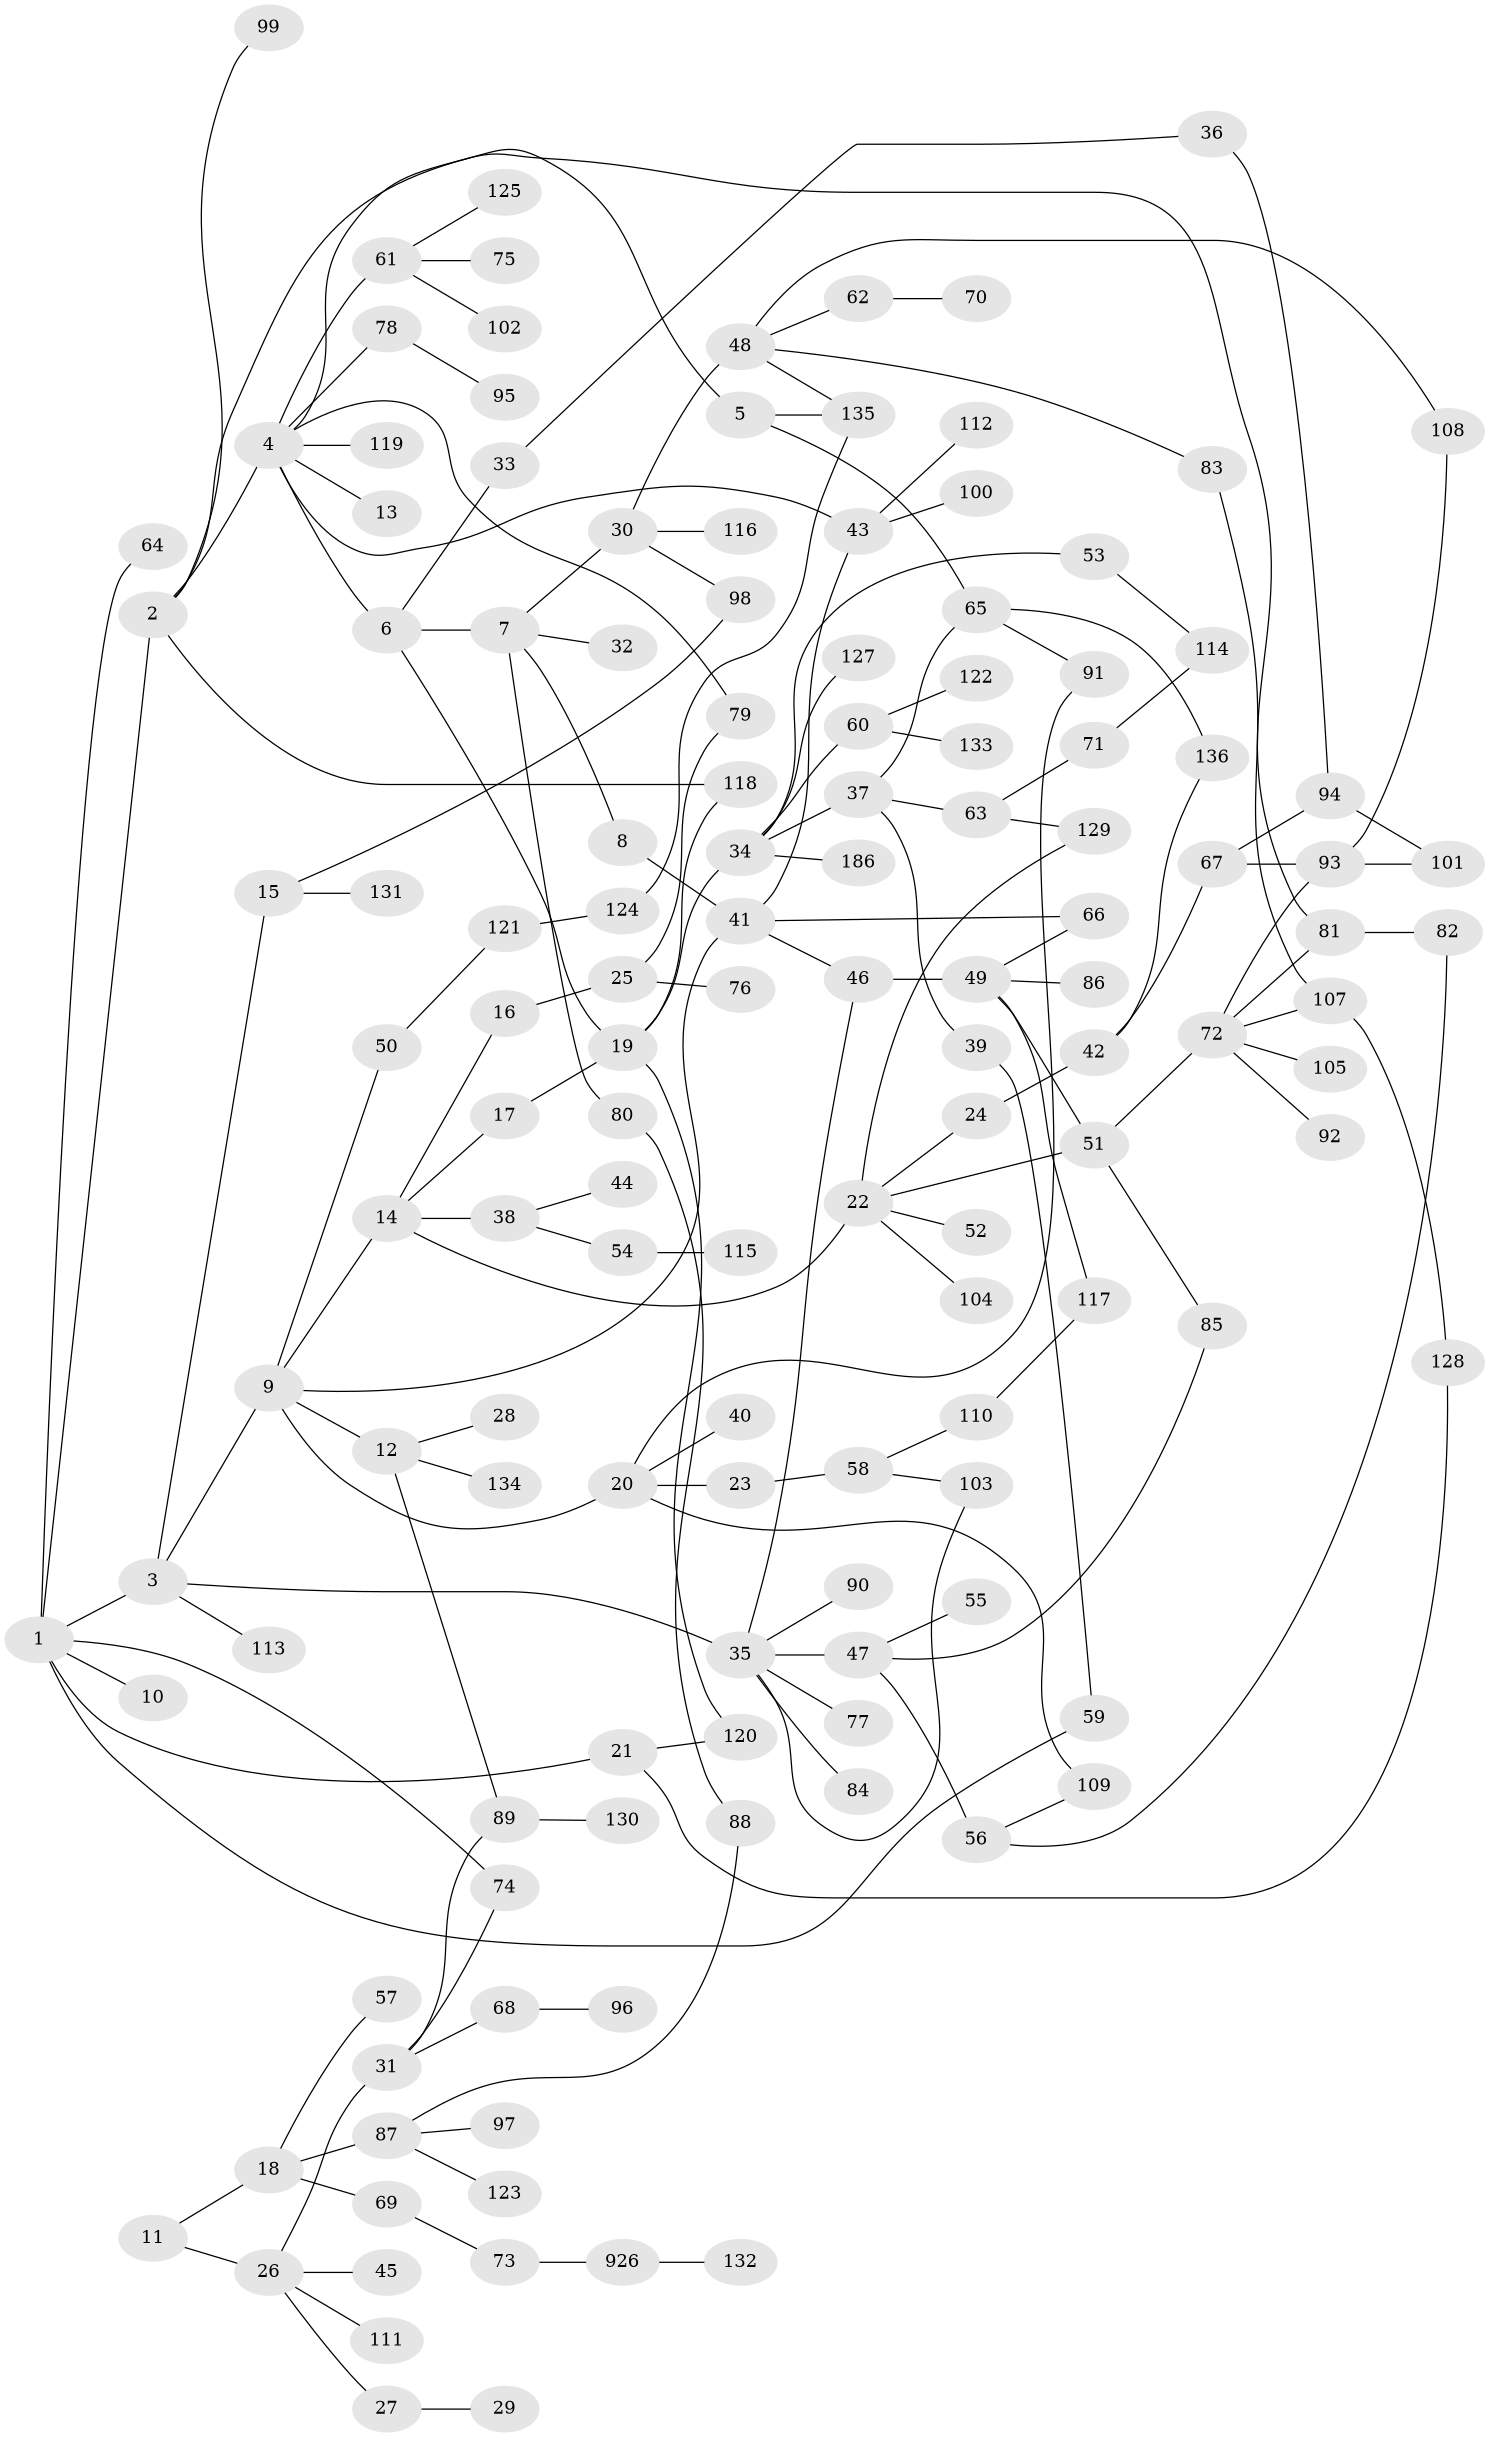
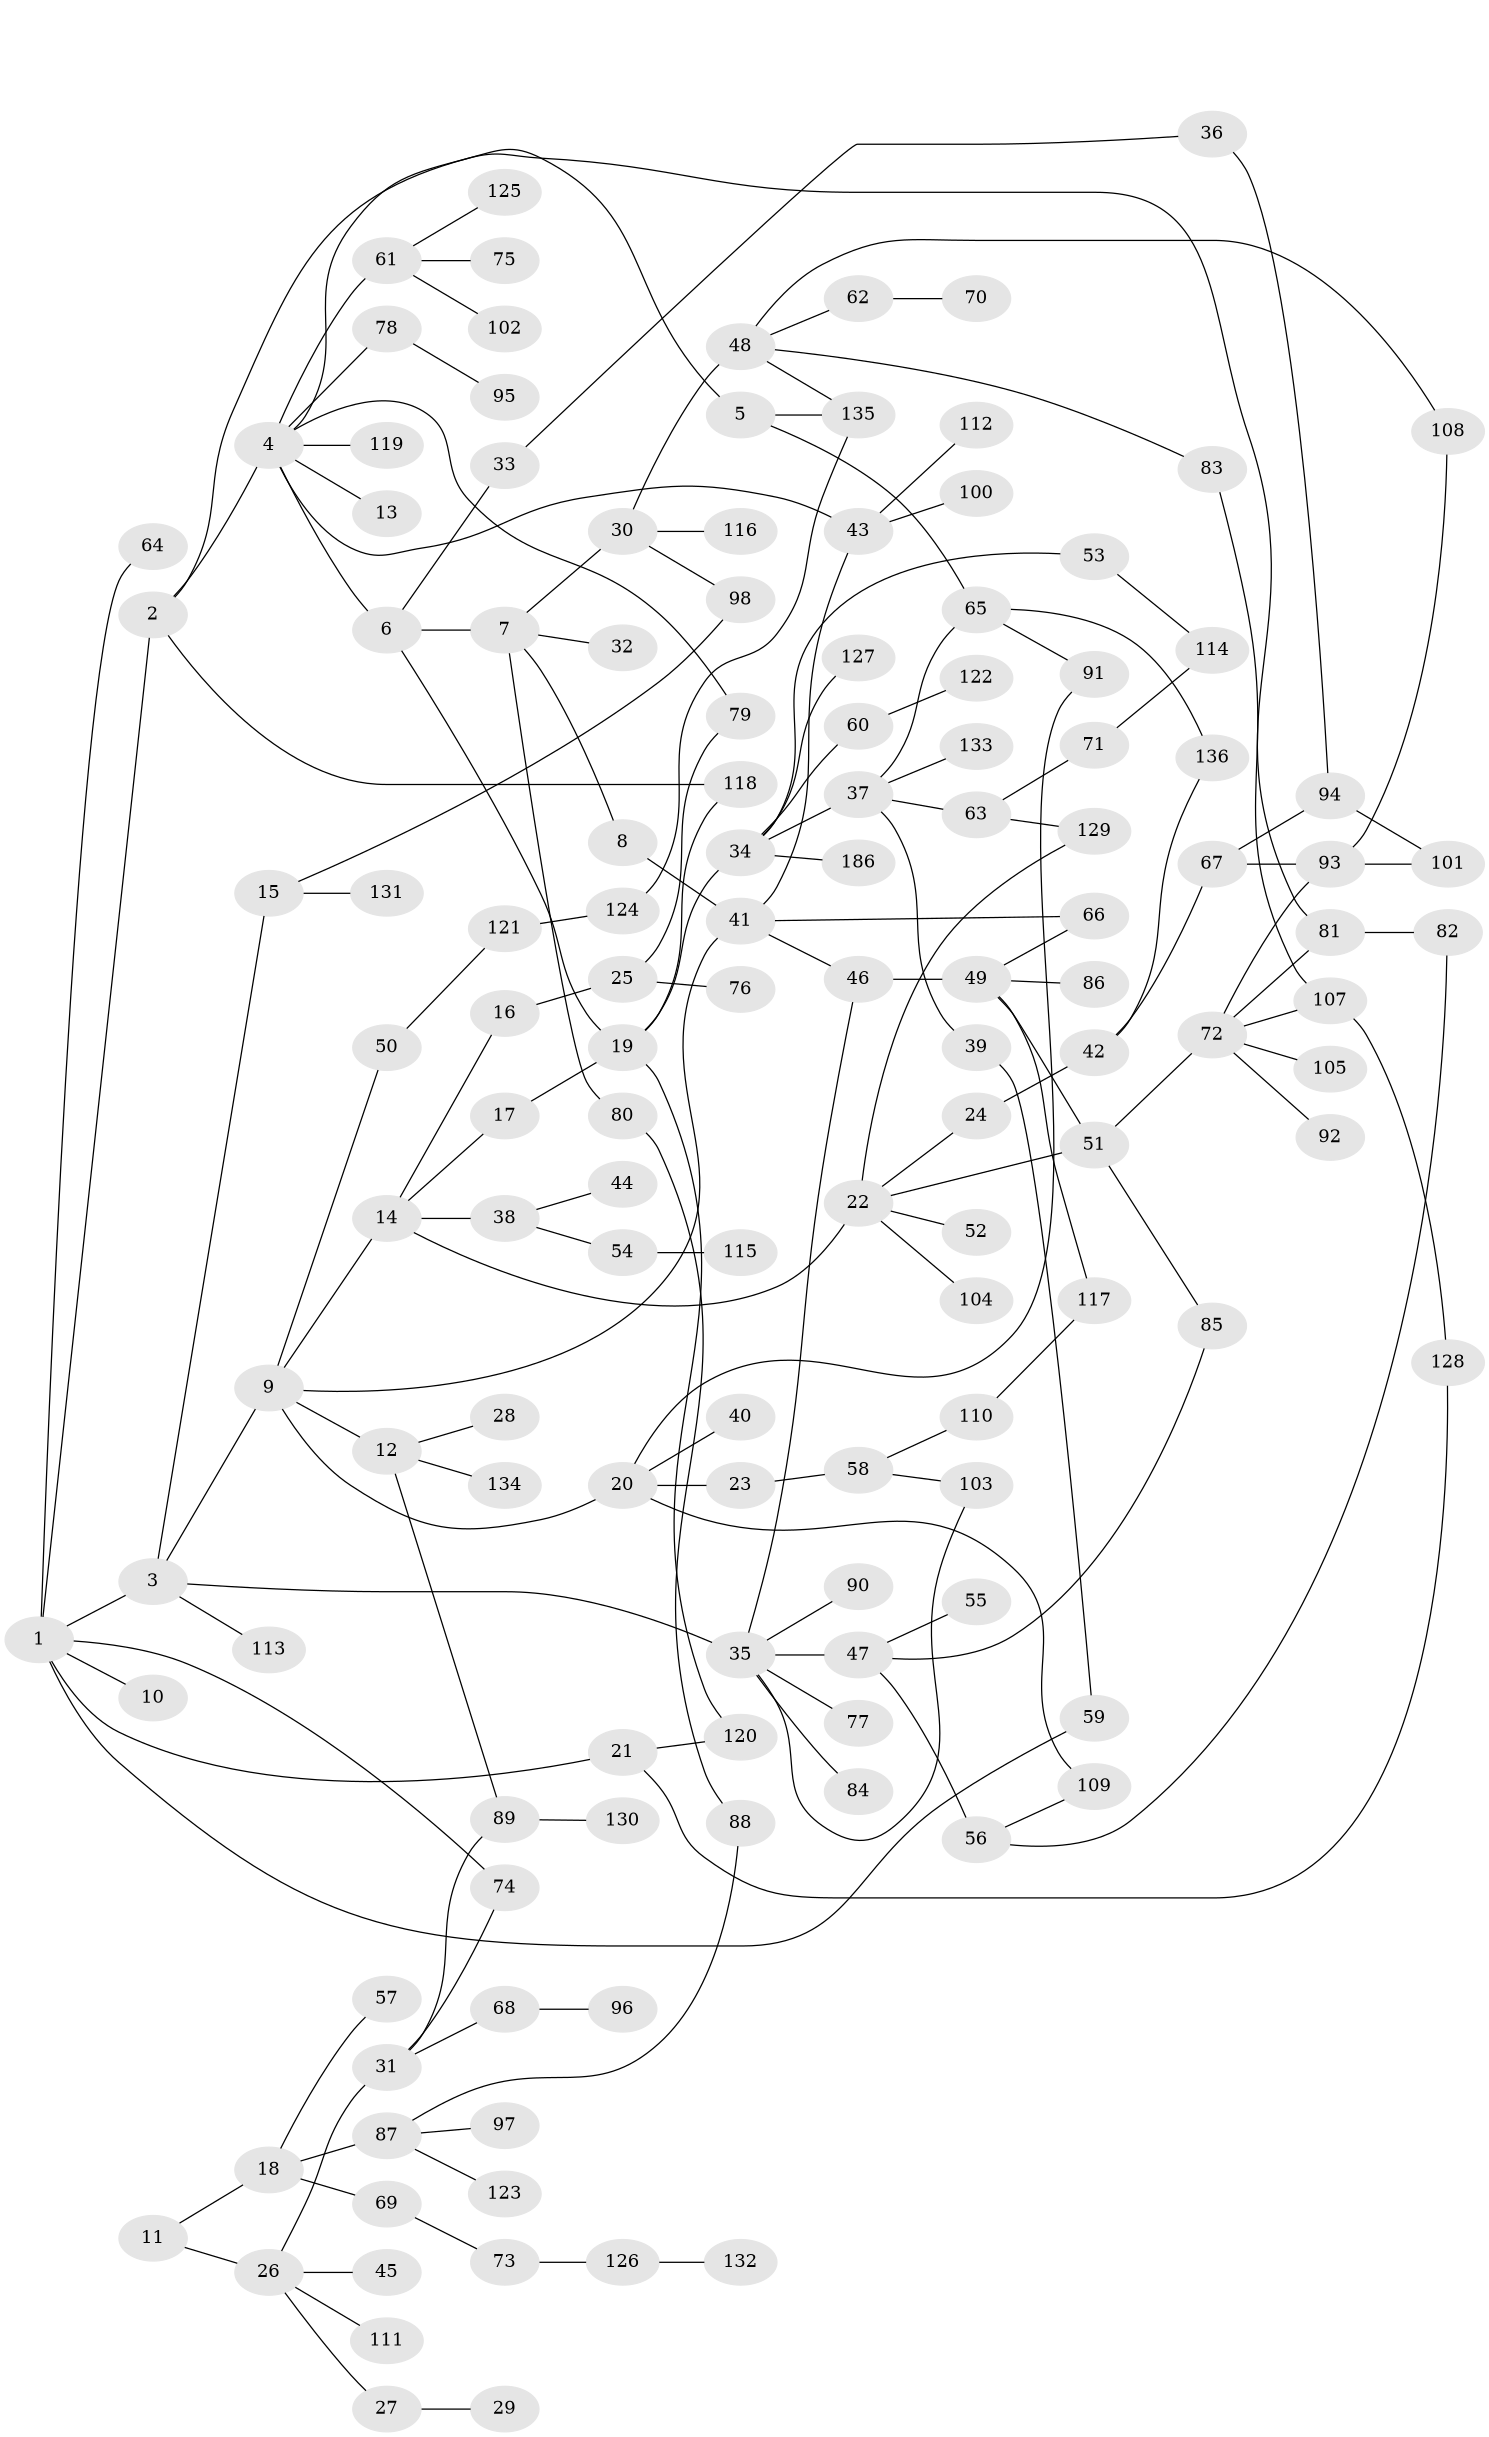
node "99": removed
edge "60" -- "133": now "37" -- "133"
node "926": label "926" -> "126"
